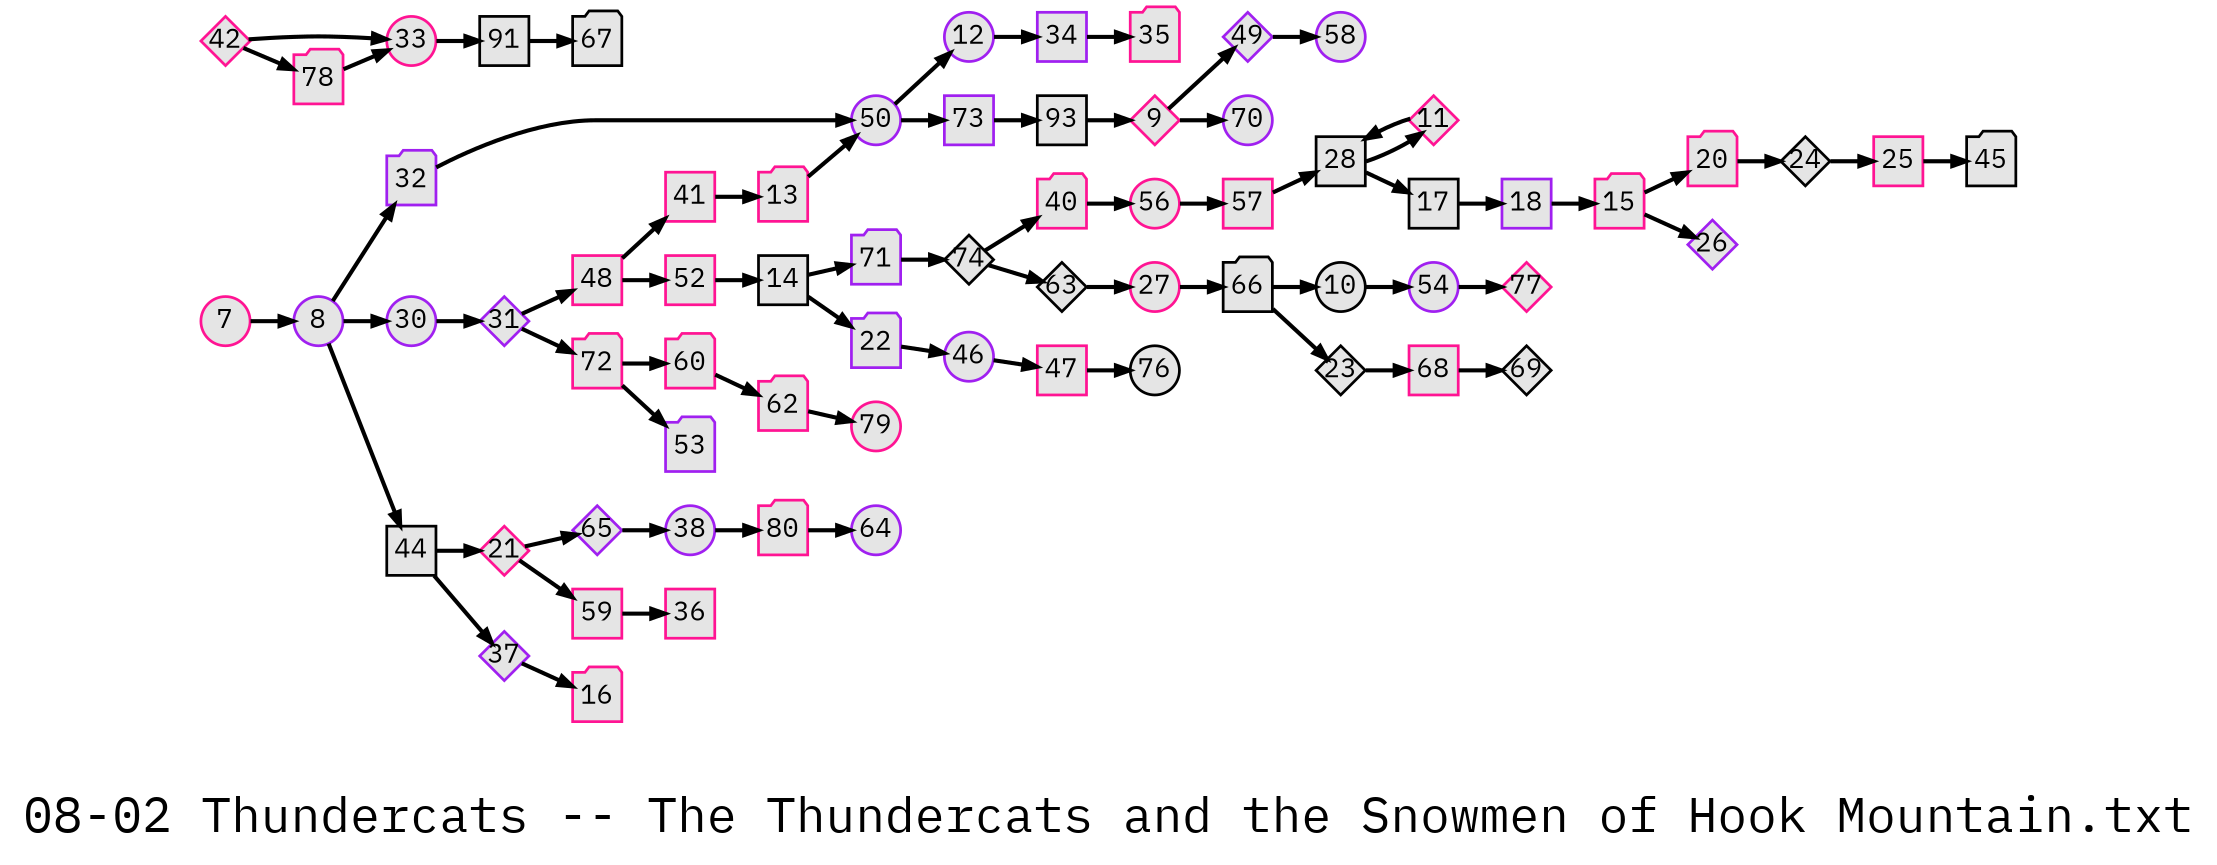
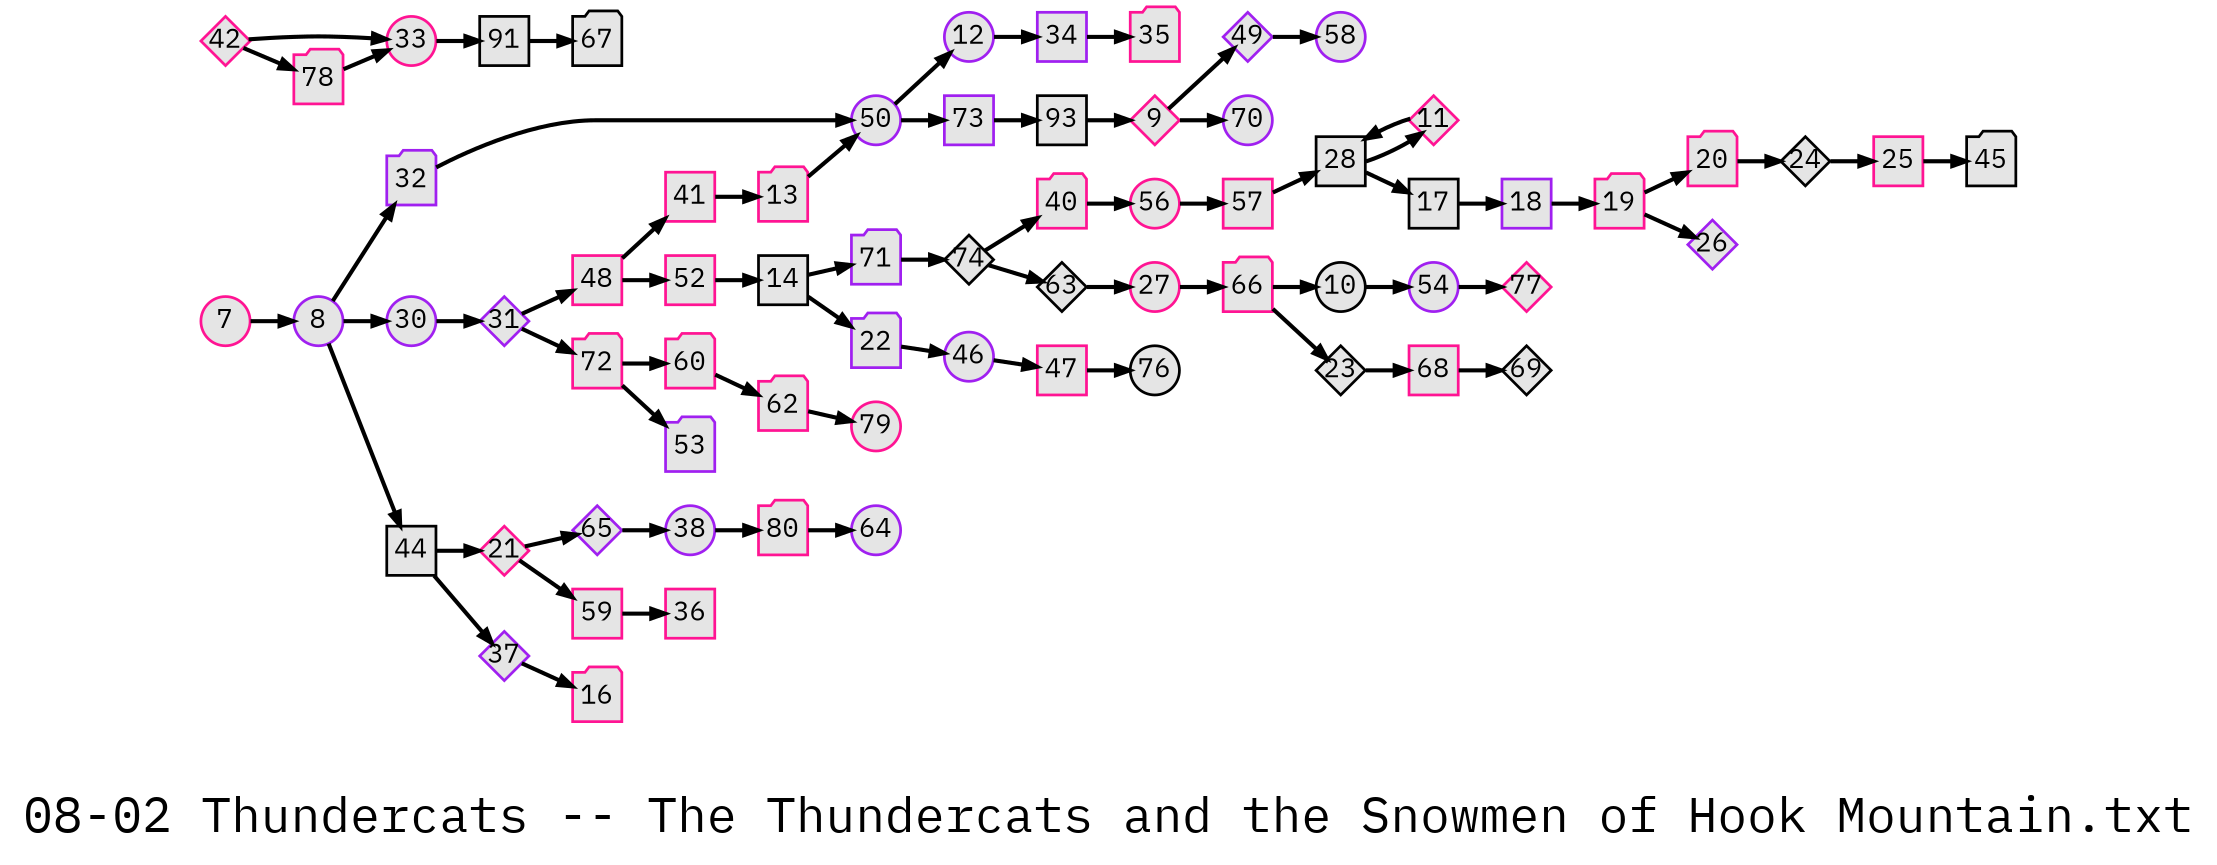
node "15": label "15" -> "19"
node "66": color black -> deeppink
